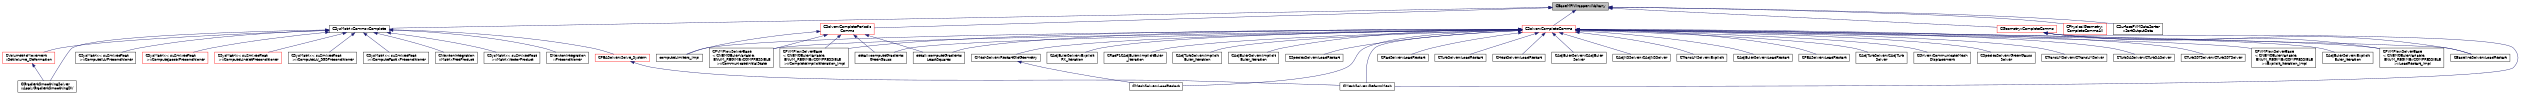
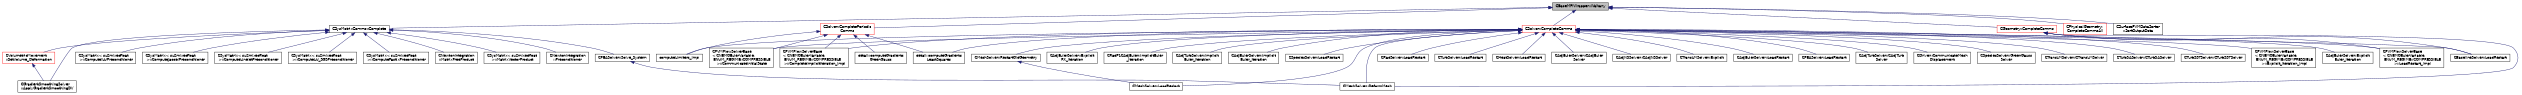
edge "detail::computeGradients GreenGauss" -> "CSolver::CompleteComms": removed
node "CSysMatrix< su2mixedfloat >::ComputeJacobiPreconditioner": color red -> black
node "CSysMatrix< su2mixedfloat >::ComputeLineletPreconditioner": color red -> black
node "CFEASolver::Solve_System": color red -> black
